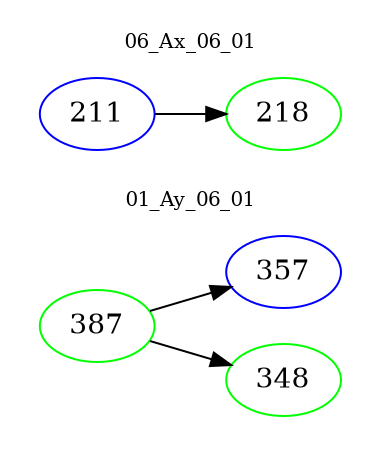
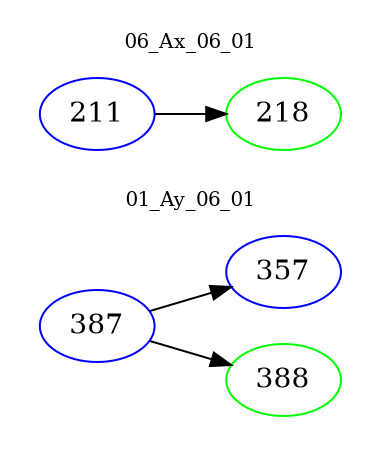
node "387": color green -> blue
node "348": label "348" -> "388"
